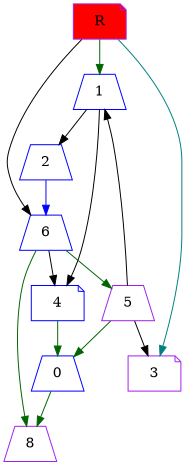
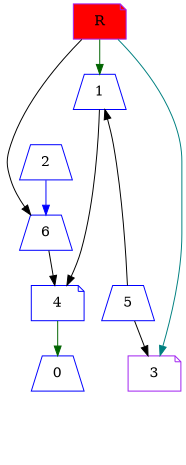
edge "1" -> "2": removed
edge "6" -> "5": removed
node "5": color purple -> blue
edge "5" -> "0": removed
node "8": removed
